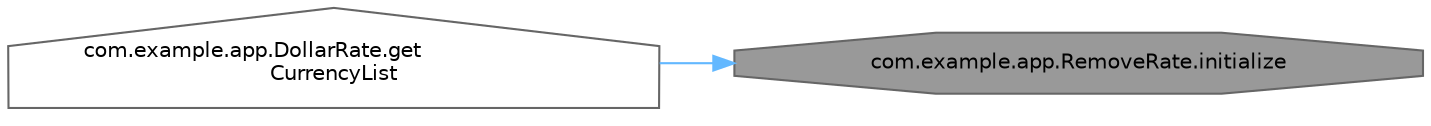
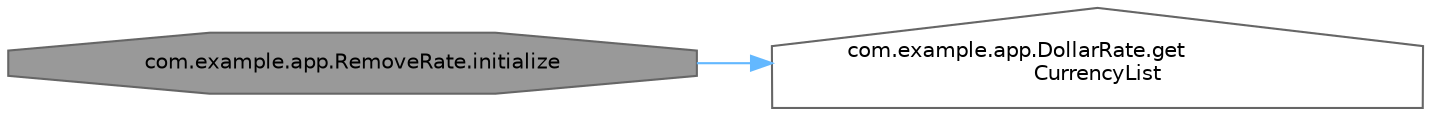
edge "com.example.app.DollarRate.get CurrencyList" -> "com.example.app.RemoveRate.initialize": reversed
